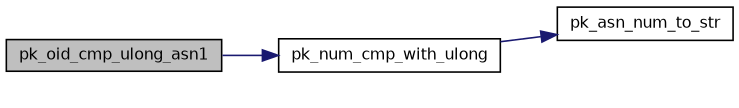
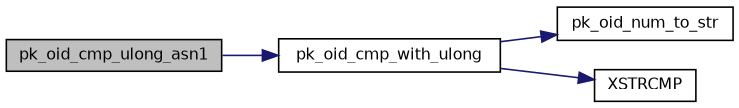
node "pk_asn_num_to_str": label "pk_asn_num_to_str" -> "pk_oid_num_to_str"
node "pk_num_cmp_with_ulong": label "pk_num_cmp_with_ulong" -> "pk_oid_cmp_with_ulong"
node "XSTRCMP": added
